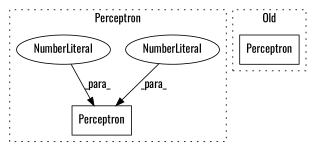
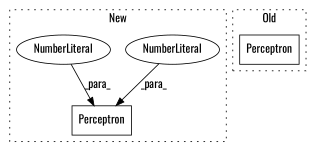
cluster "Perceptron": label "Perceptron" -> "New"
